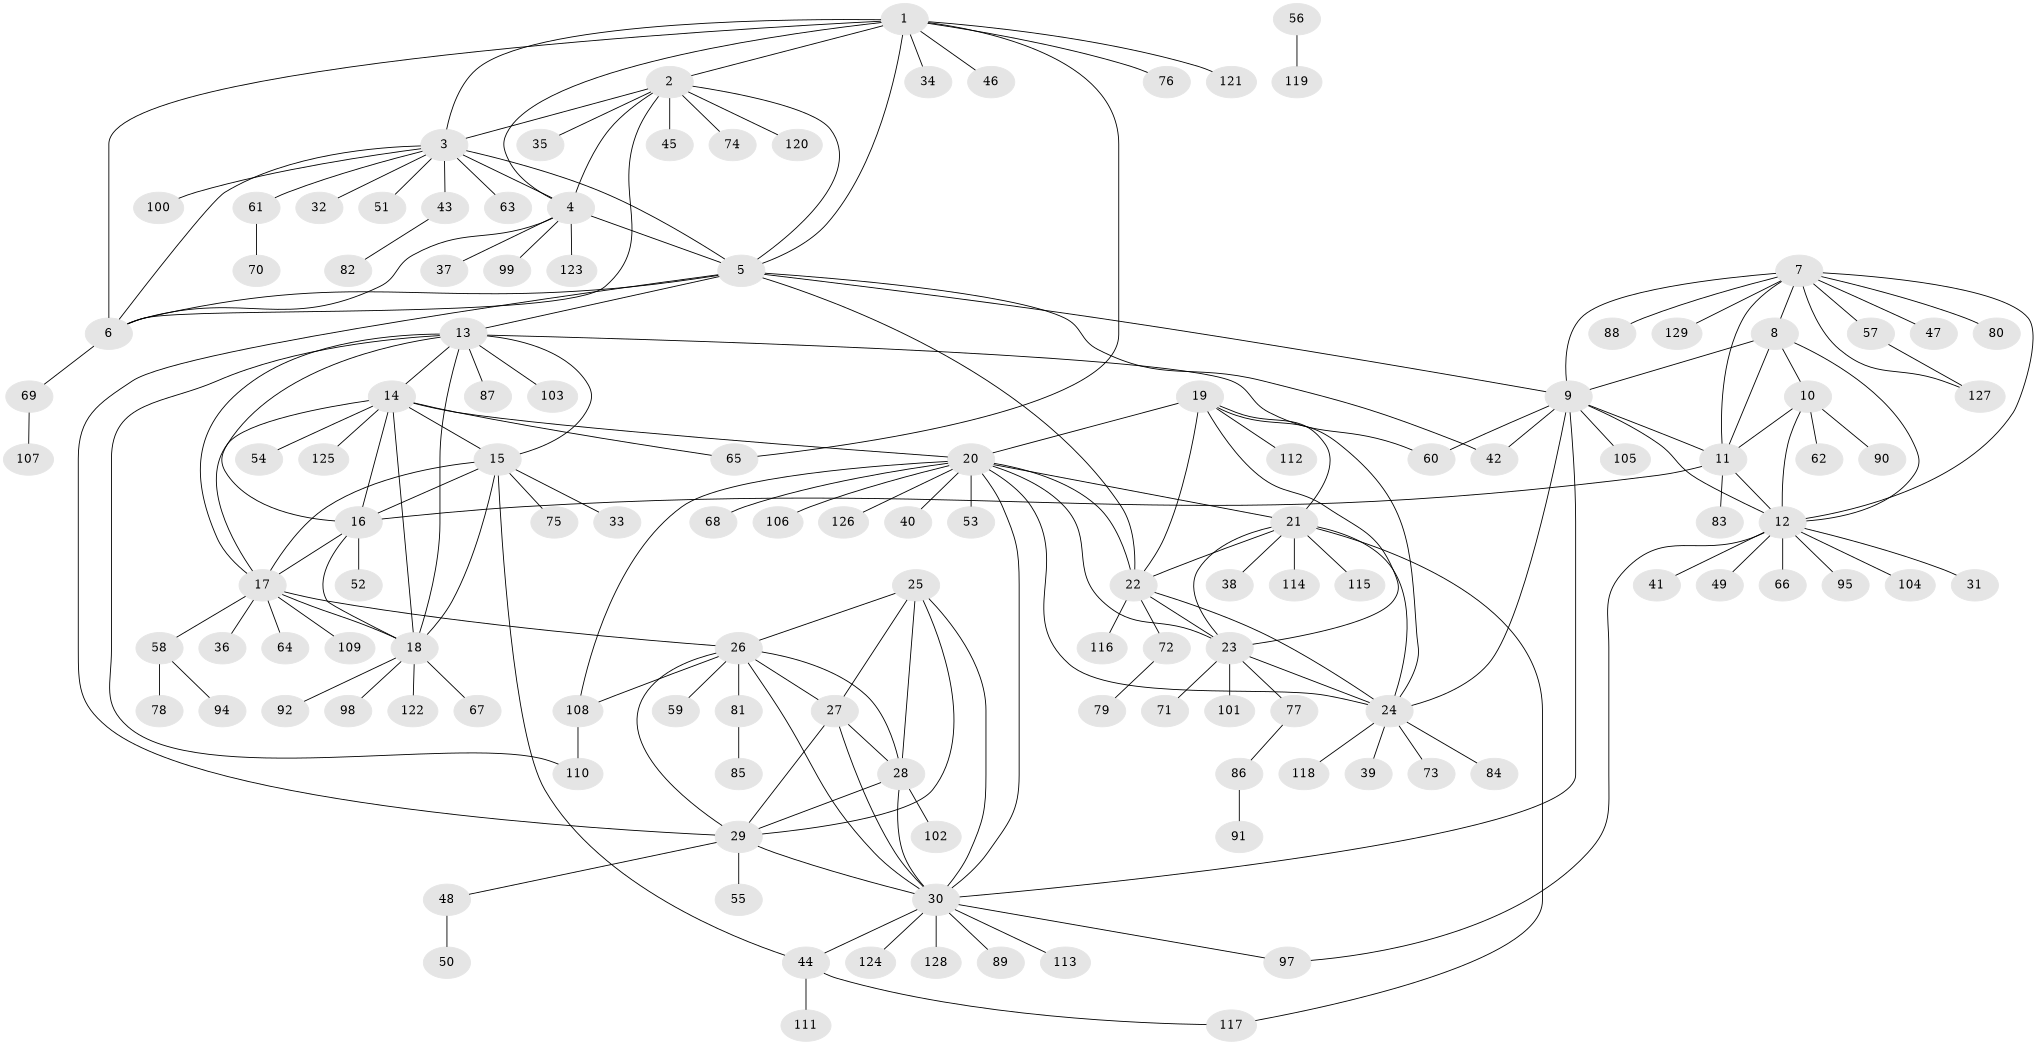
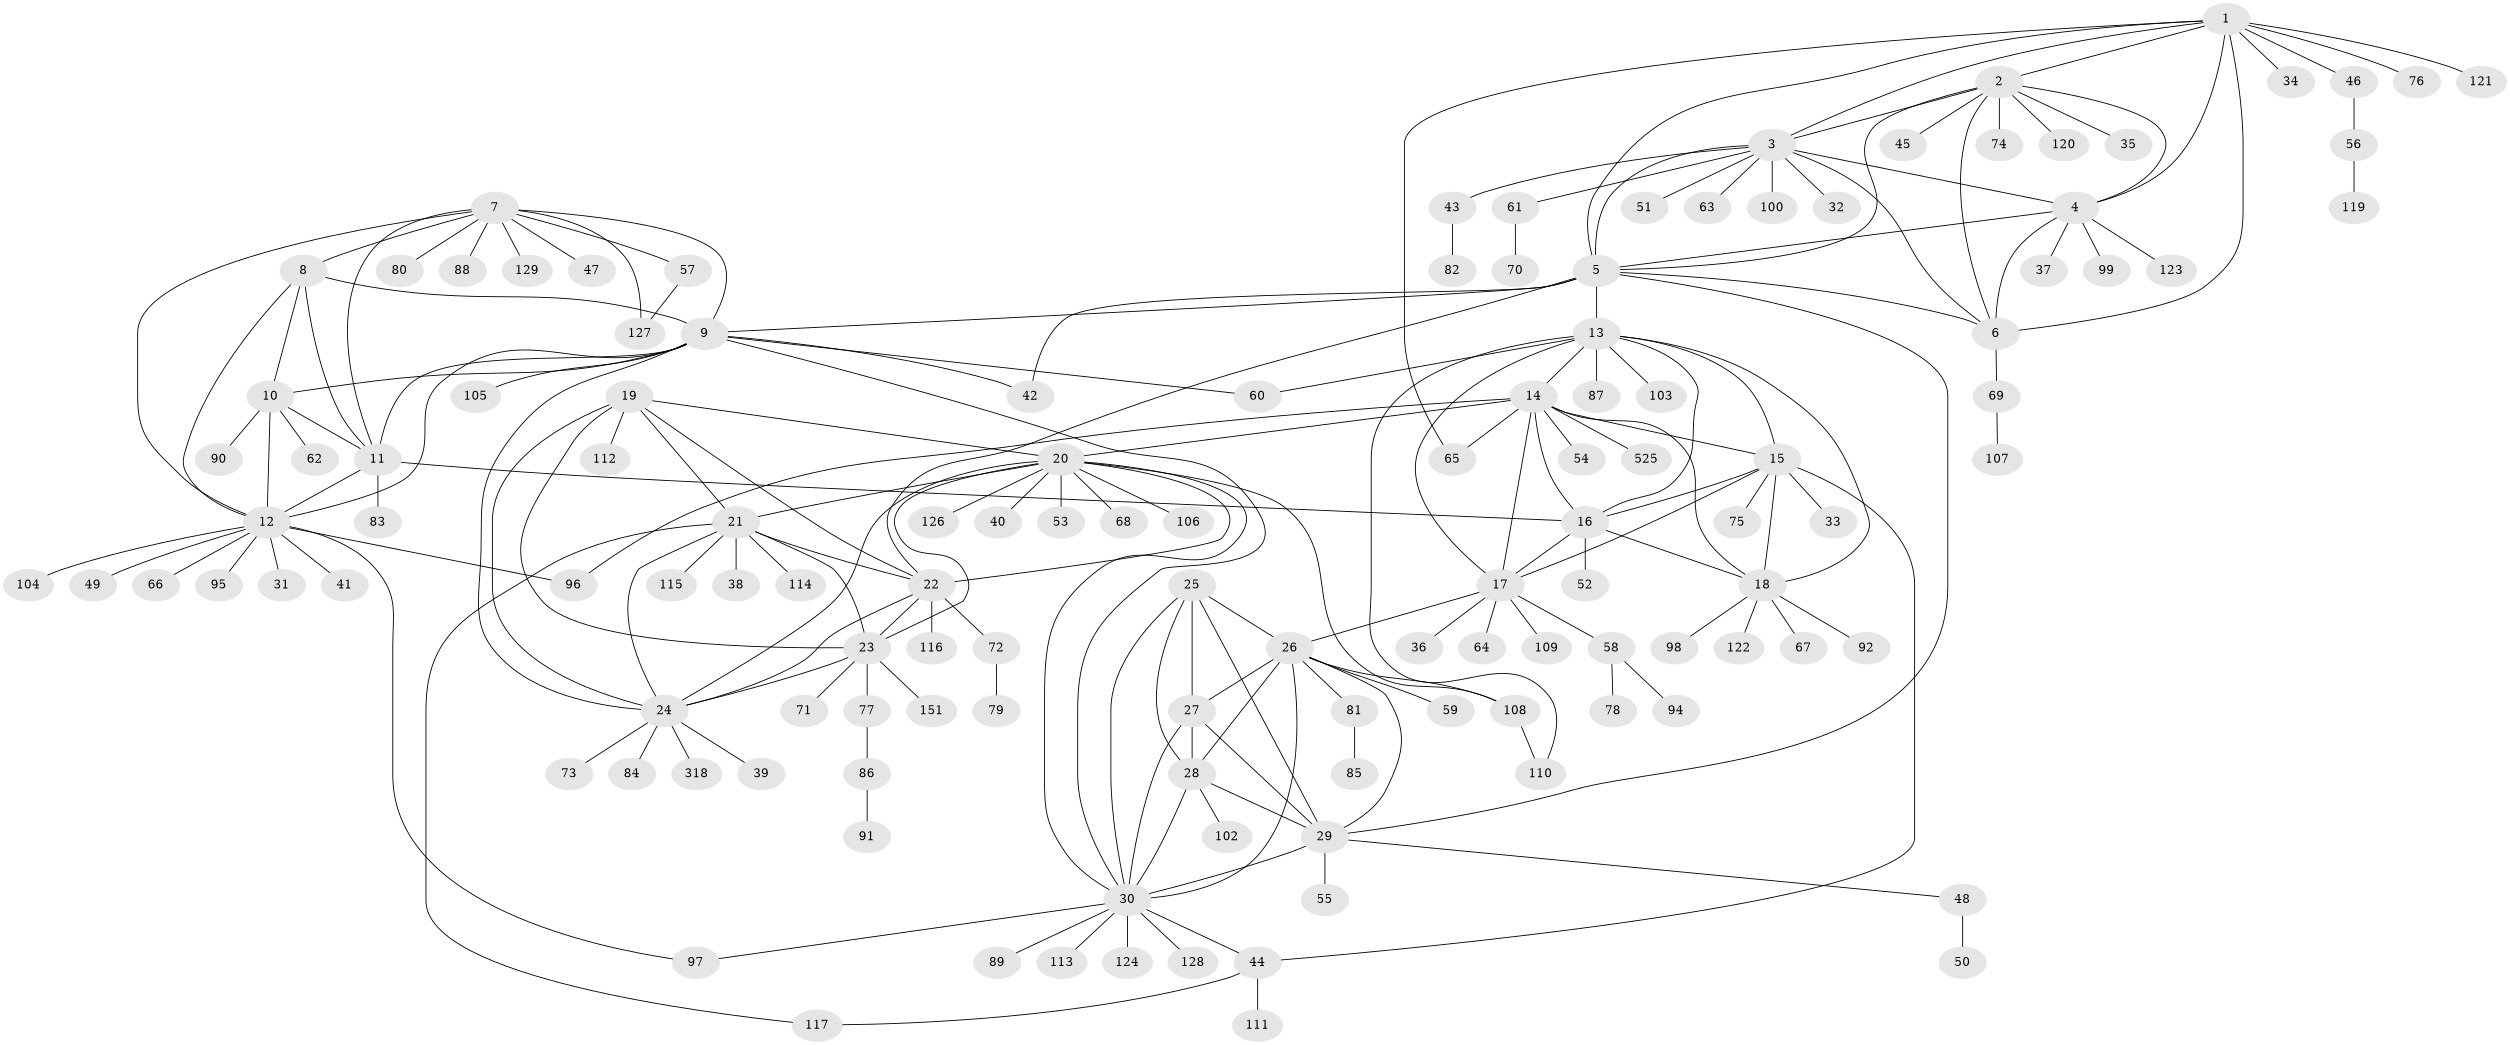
edge "46" -- "56": added
edge "9" -- "10": added
node "125": label "125" -> "525"
node "96": added
edge "17" -- "18": removed
node "101": label "101" -> "151"
node "118": label "118" -> "318"
